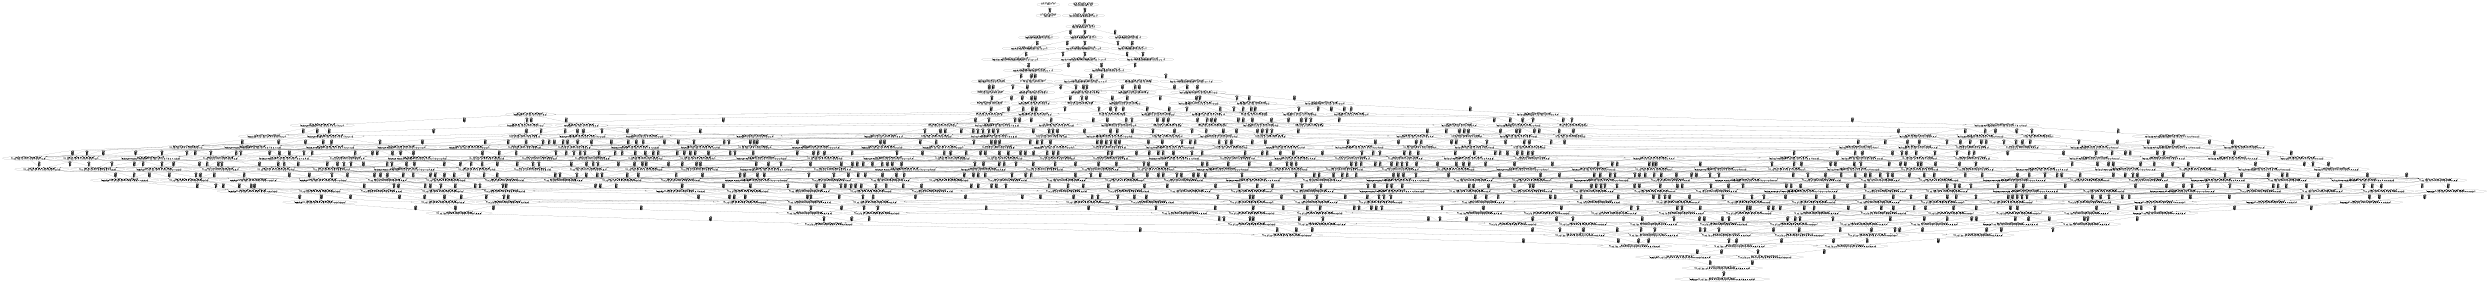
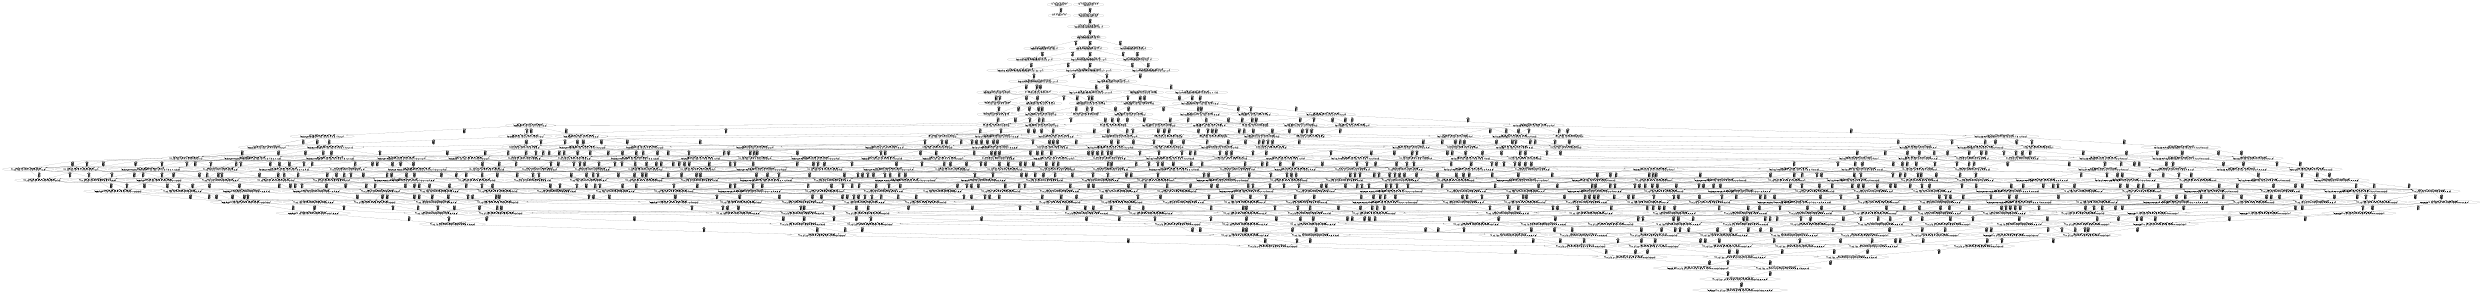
node "S2: [40, 40] [40, 40] [40, 50] [73, 92] {T0J1:73-92}{1, 2}": added
edge "S0: [0, 0] [0, 0] [0, 0] [0, 0] {}{}" -> "S1: [0, 0] [0, 0] [0, 0] [40, 50] {T0J0:40-50}{1}": reversed
